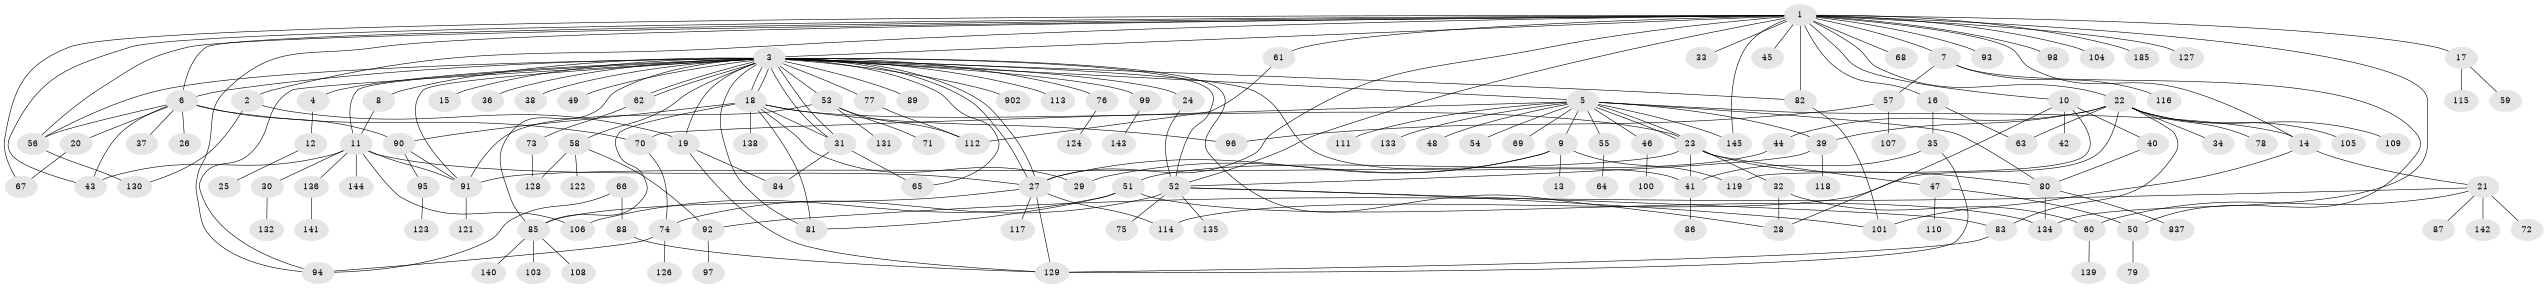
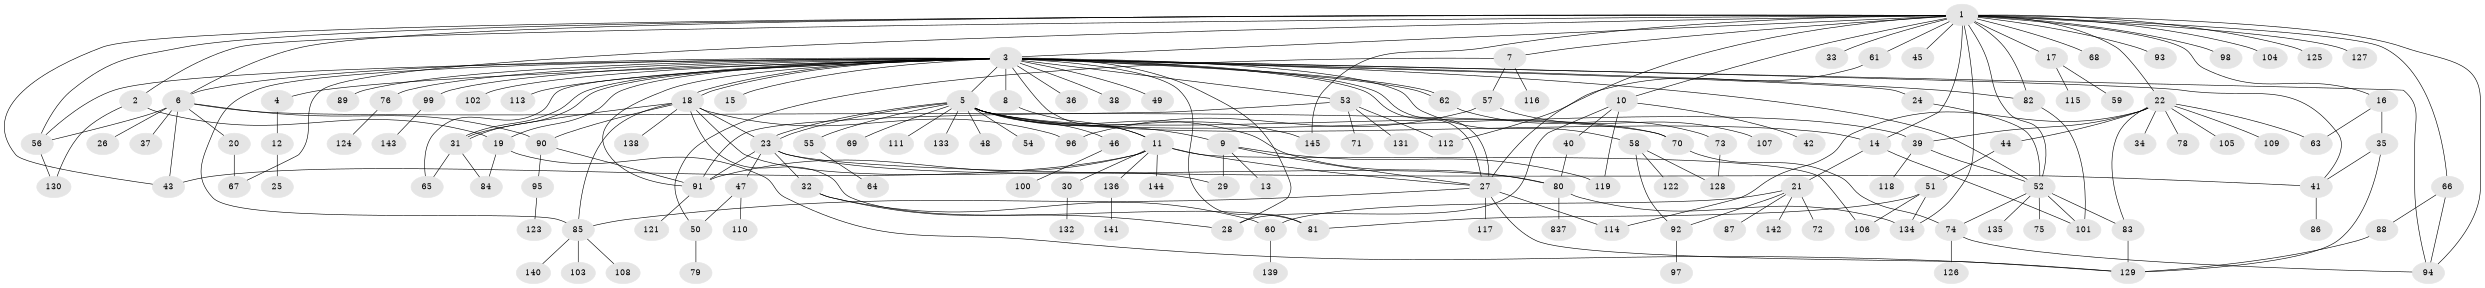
edge "1" -- "66": added
node "185": label "185" -> "125"
node "77": removed
node "902": label "902" -> "102"
